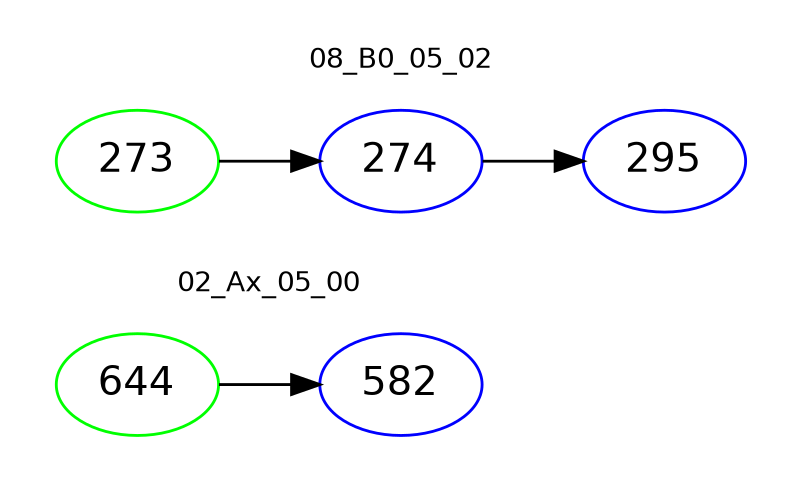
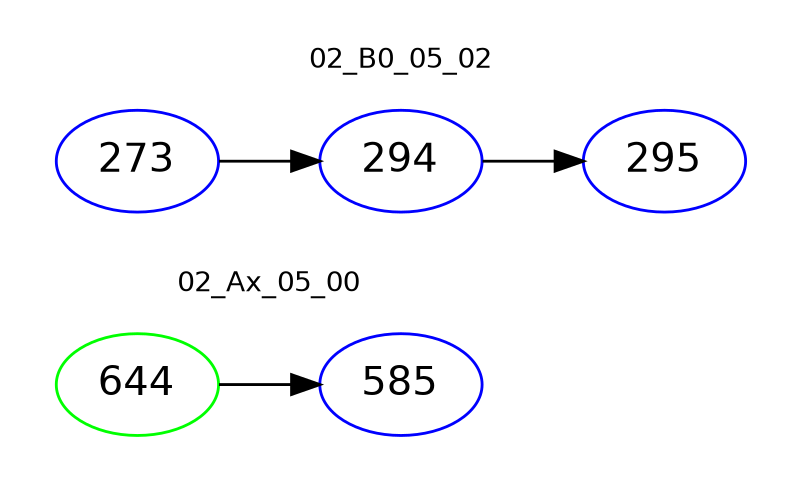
cluster "08_B0_05_02": label "08_B0_05_02" -> "02_B0_05_02"
node "273": color green -> blue
node "274": label "274" -> "294"
node "582": label "582" -> "585"
